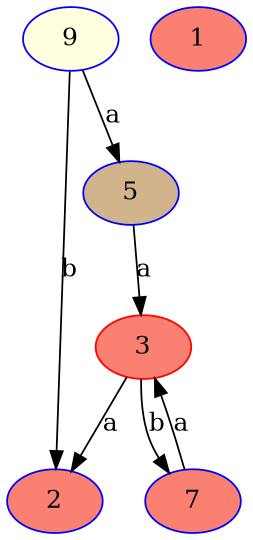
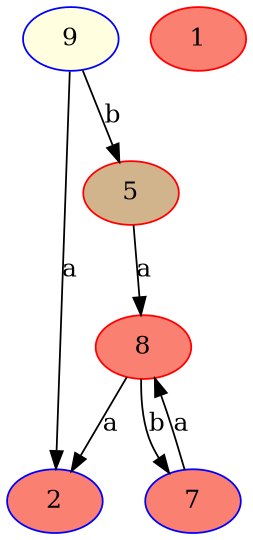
node "1": color blue -> red
edge "9" -> "5": label "a" -> "b"
node "5": color blue -> red
edge "9" -> "2": label "b" -> "a"
node "3": label "3" -> "8"
